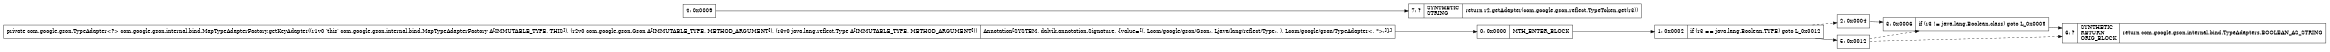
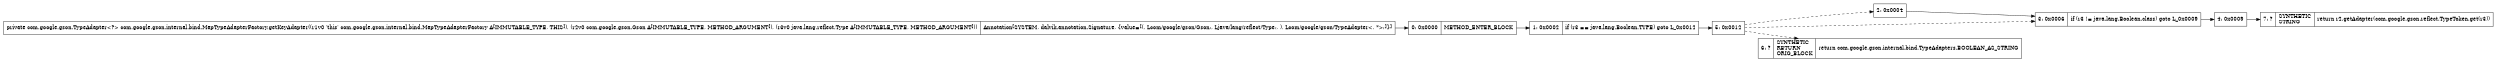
edge "1: 0x0002" -> "2: 0x0004": now "5: 0x0012" -> "2: 0x0004"
edge "3: 0x0006" -> "6: ?": now "3: 0x0006" -> "4: 0x0009"
node "0: 0x0000": text "MTH_ENTER_BLOCK" -> "METHOD_ENTER_BLOCK"
